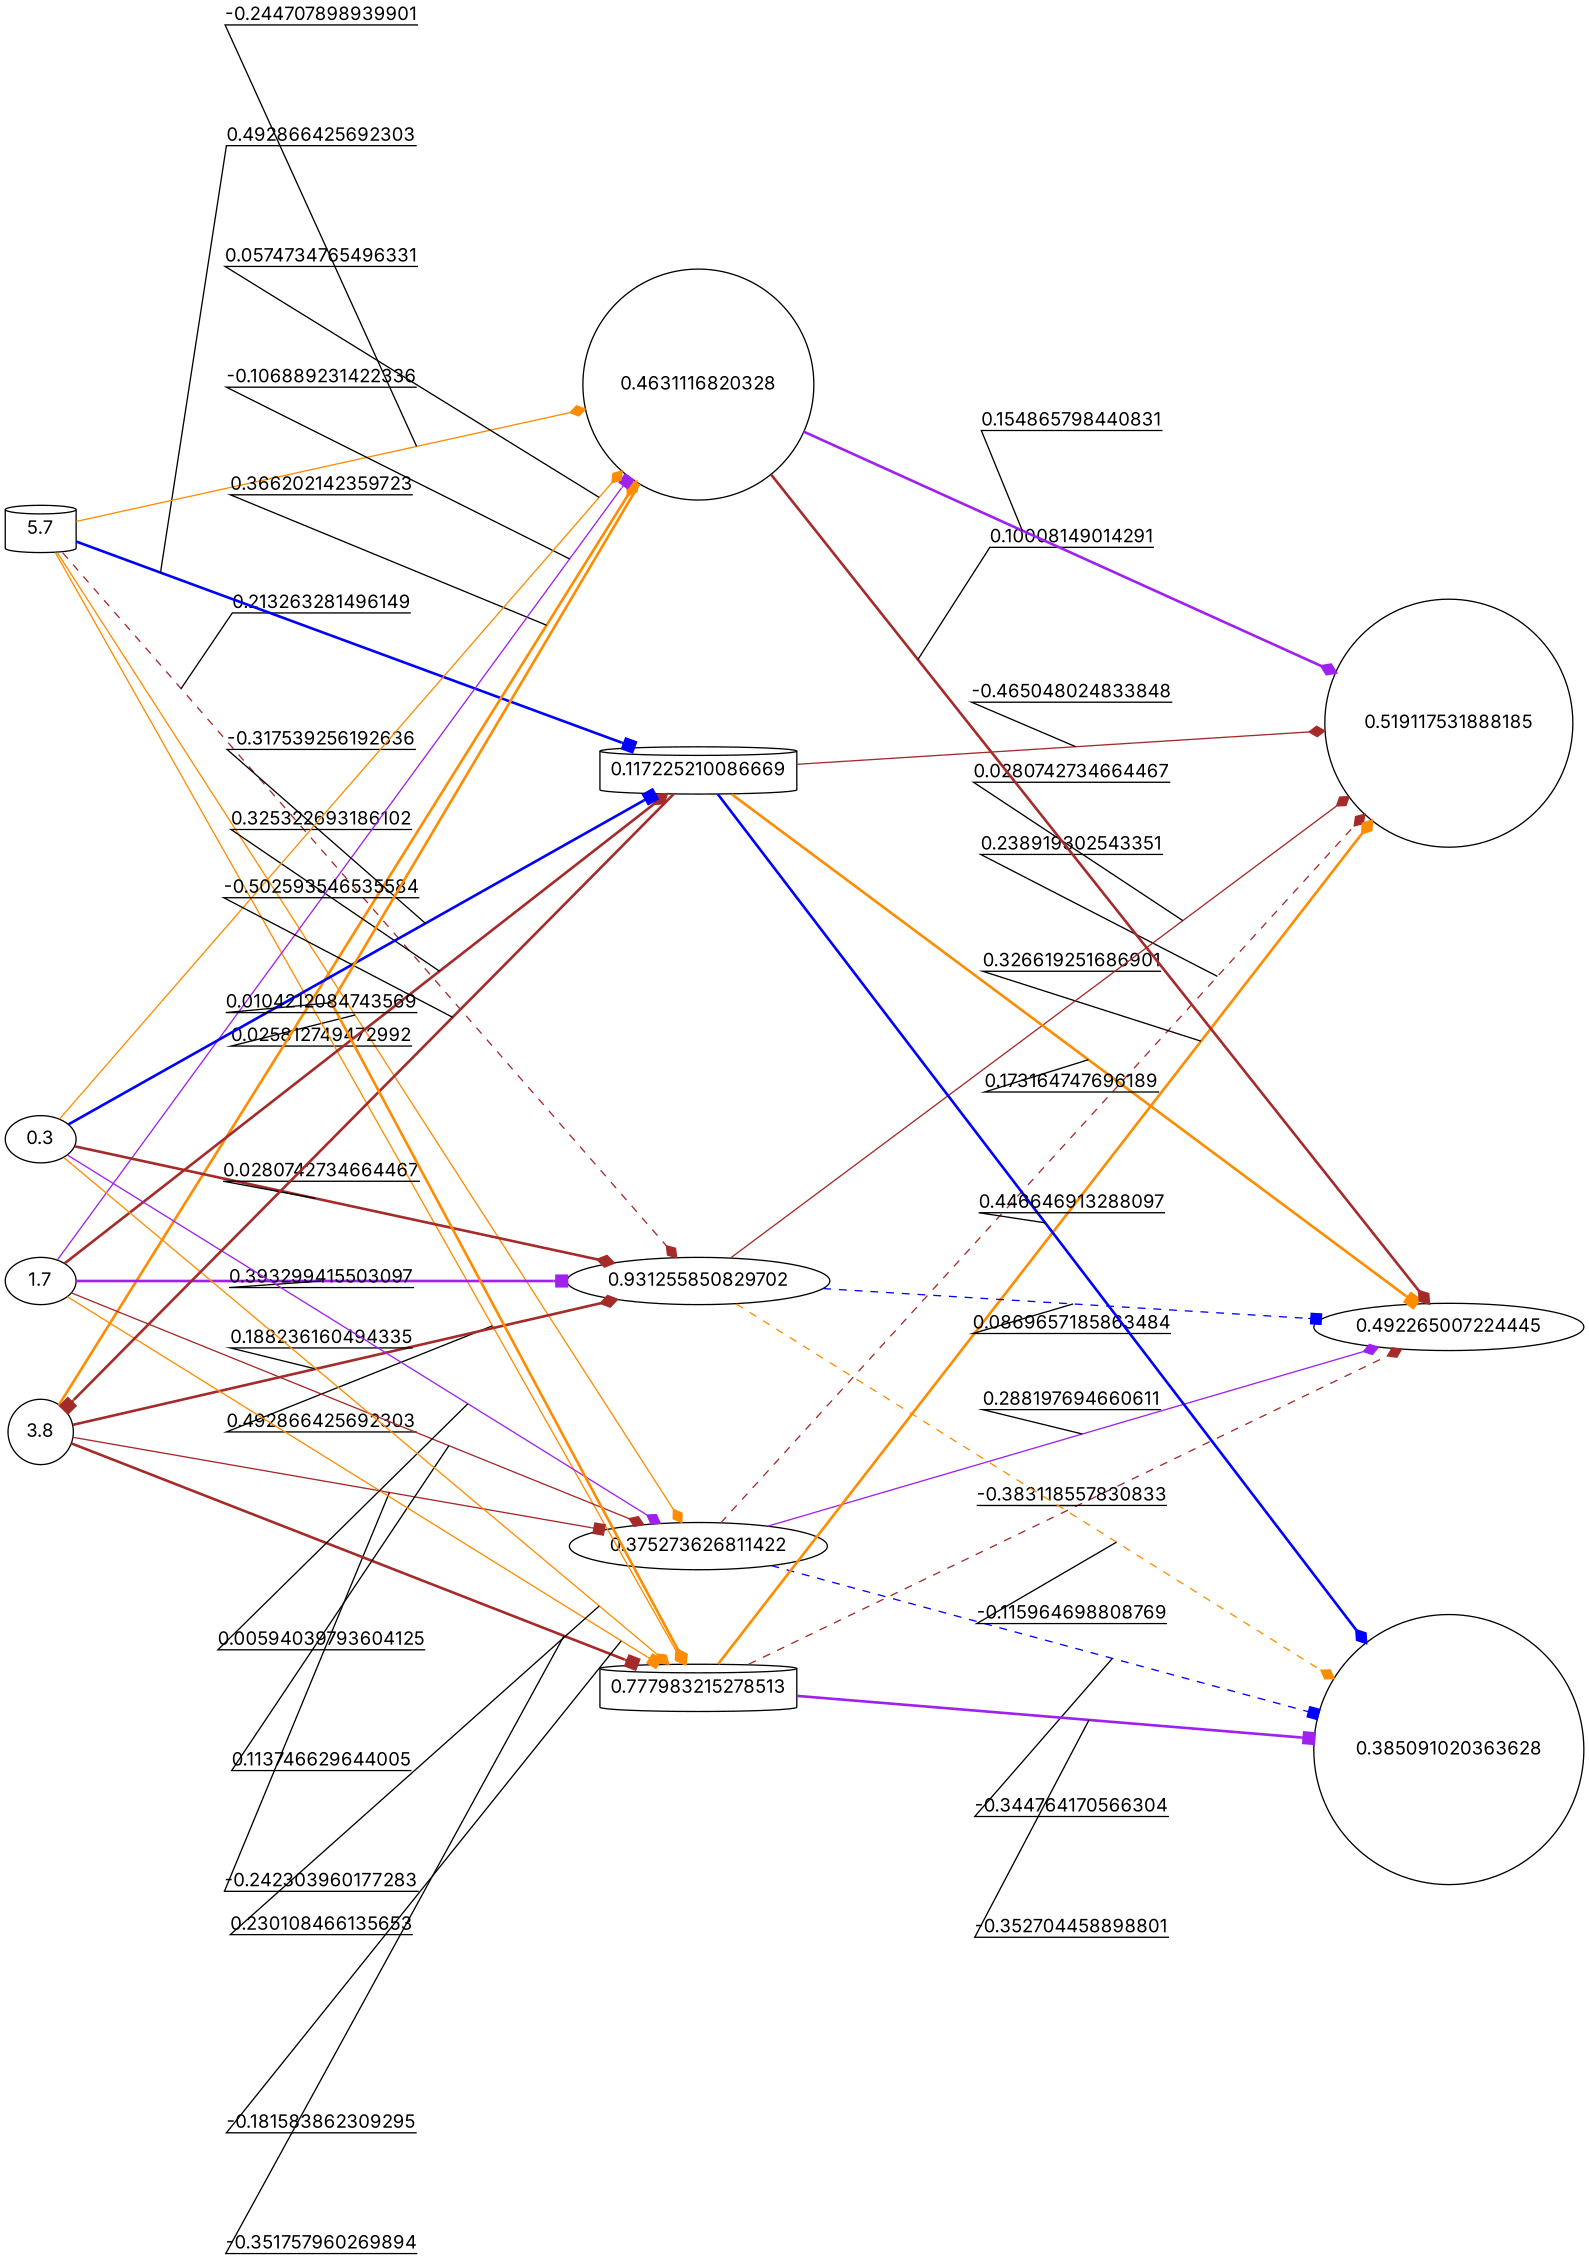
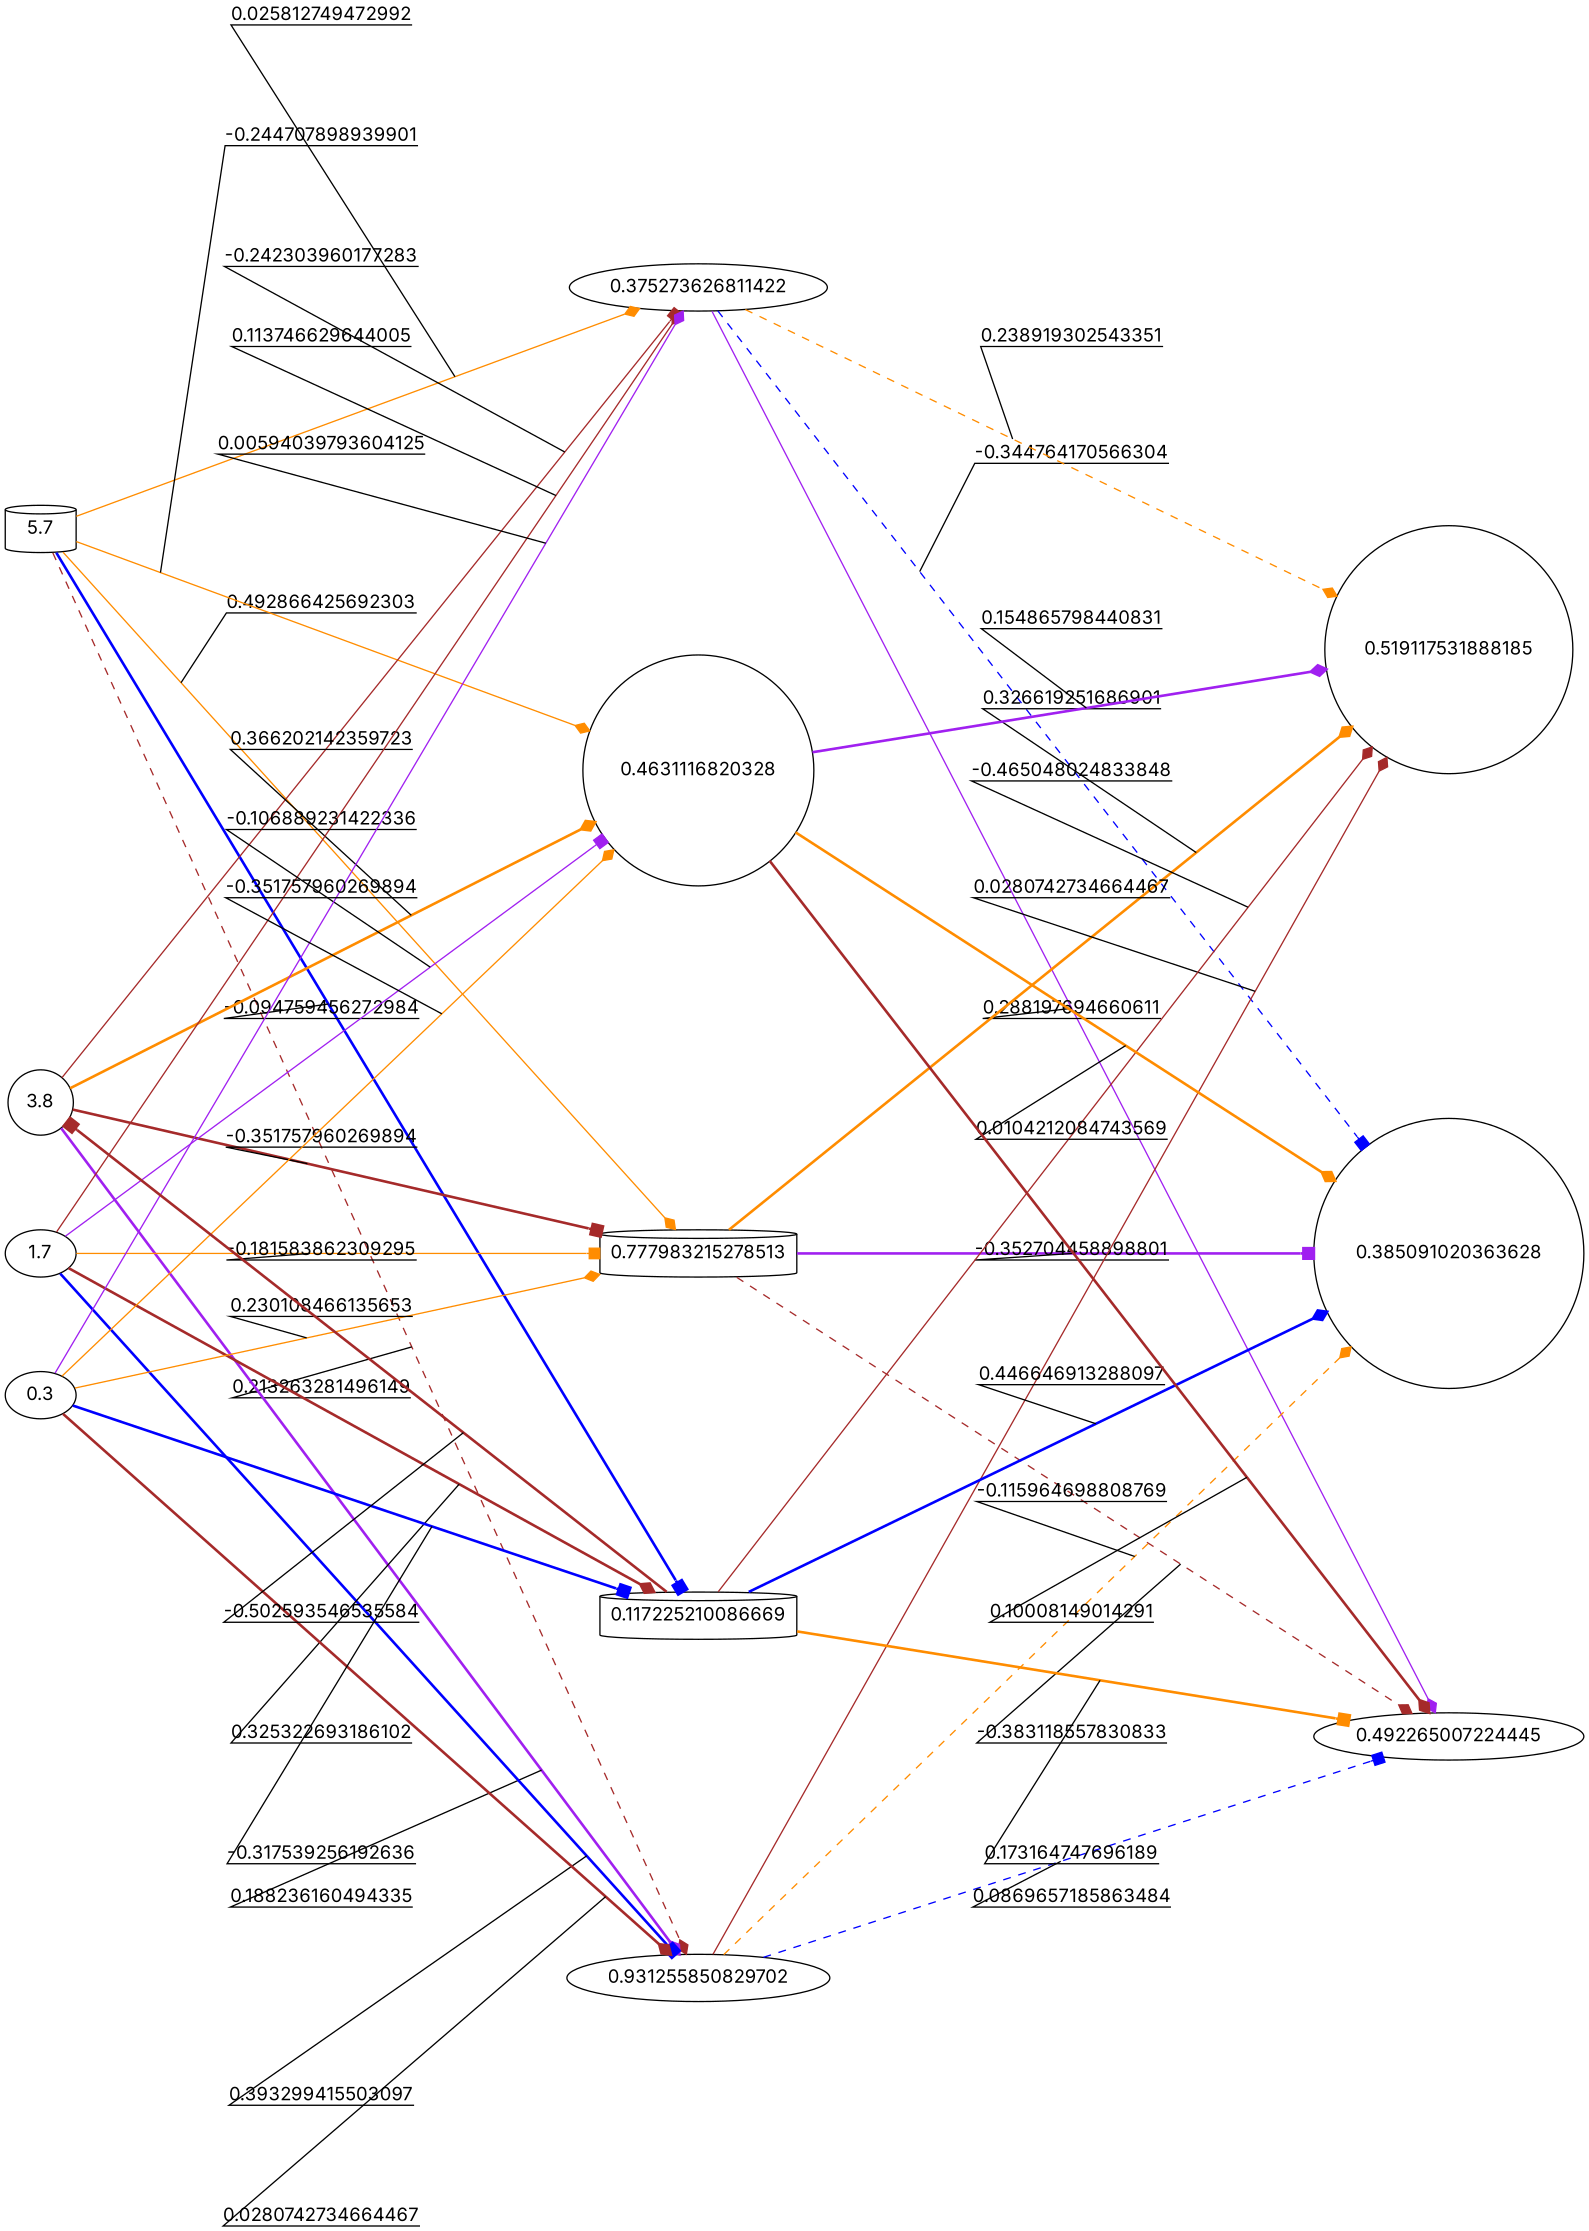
edge "5.7" -> "0.117225210086669": label "0.492866425692303" -> "-0.094759456272984"
edge "0.3" -> "0.4631116820328": label "0.0574734765496331" -> "-0.351757960269894"
edge "0.4631116820328" -> "0.777983215278513": now "0.4631116820328" -> "0.385091020363628"
edge "0.375273626811422" -> "0.519117531888185": color brown -> darkorange
edge "1.7" -> "0.931255850829702": color purple -> blue
edge "3.8" -> "0.931255850829702": color brown -> purple
